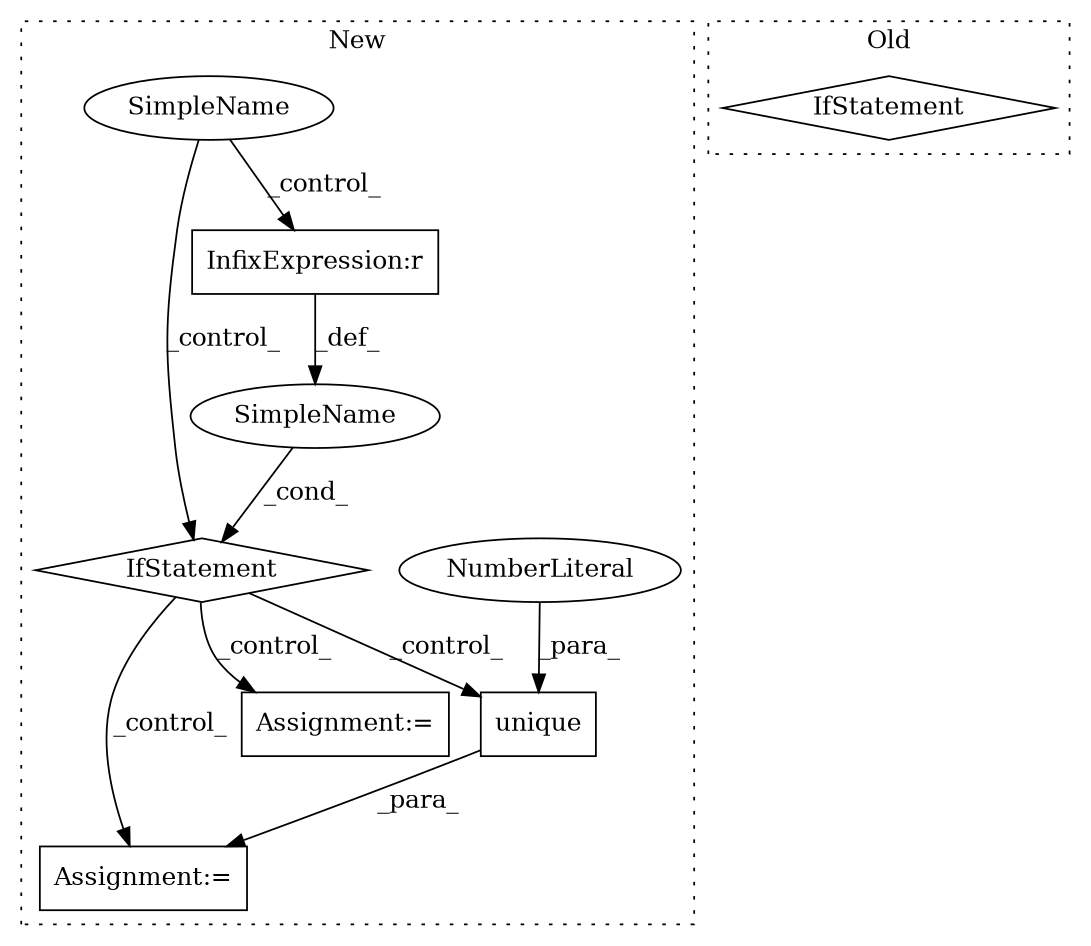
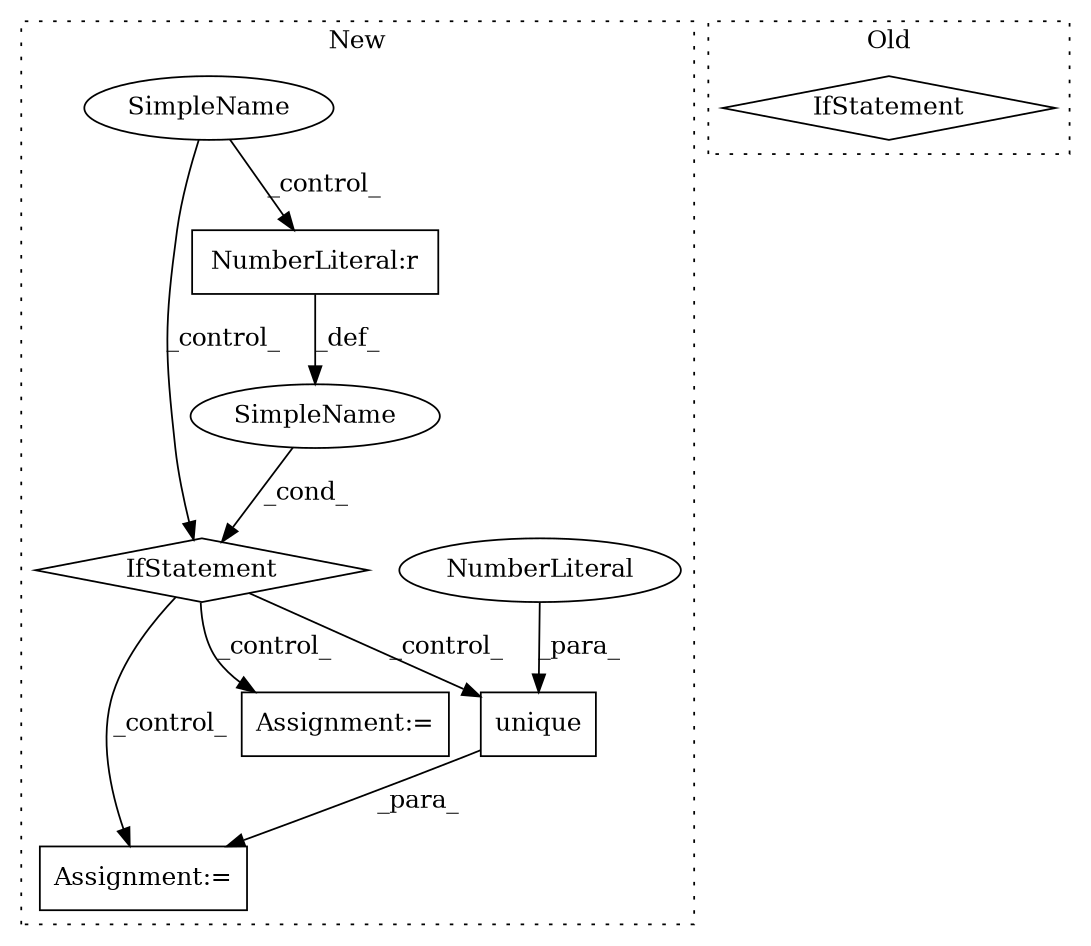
node "InfixExpression:r": label "InfixExpression:r" -> "NumberLiteral:r"
